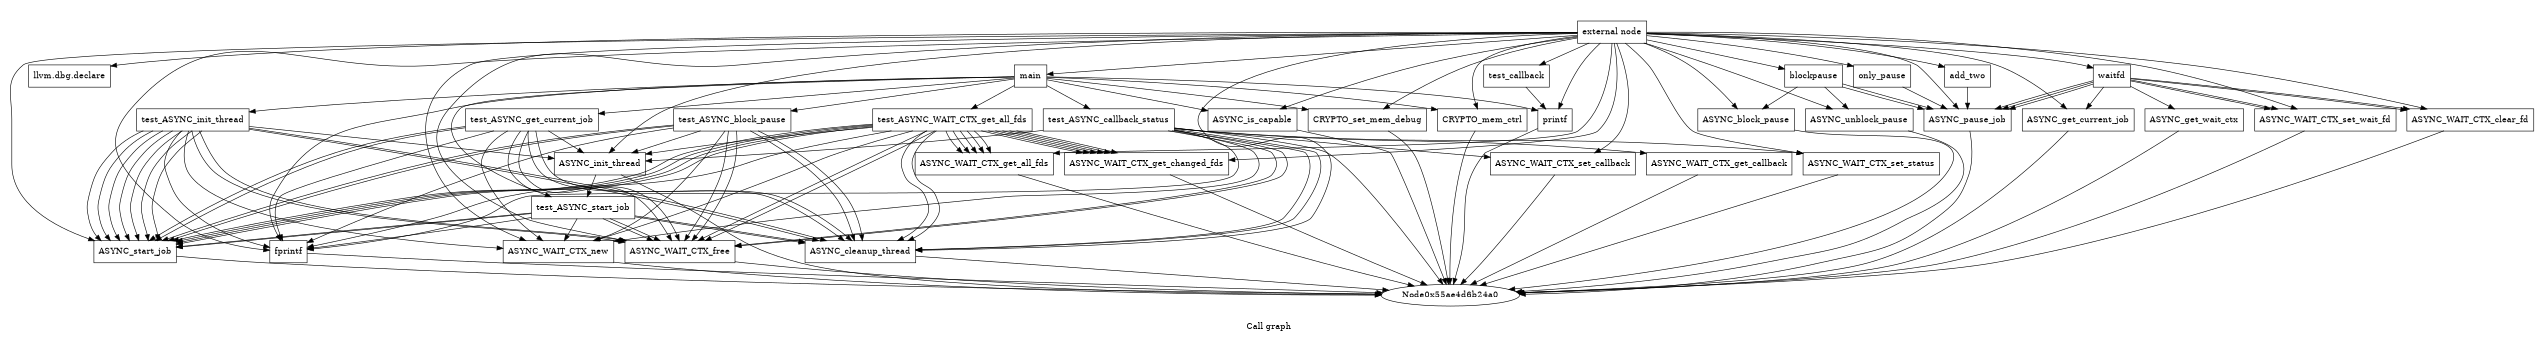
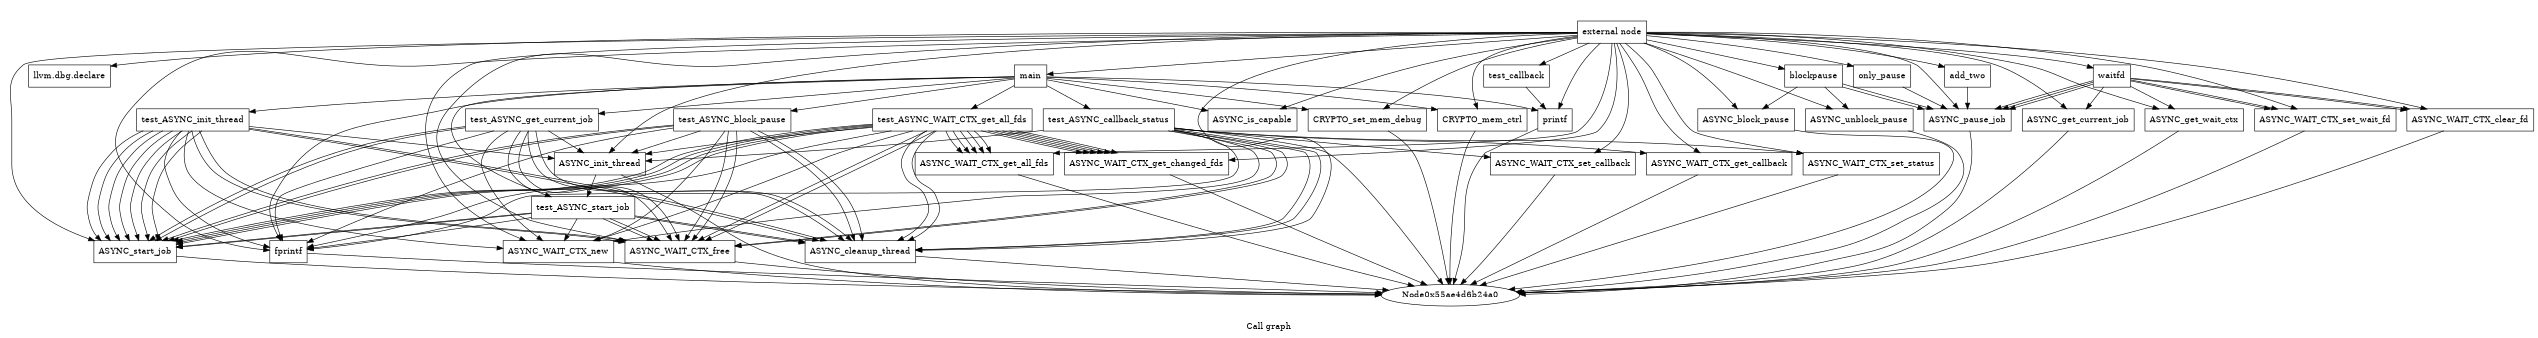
edge "external node" -> "ASYNC_get_wait_ctx": added
edge "external node" -> "ASYNC_WAIT_CTX_get_callback": added
edge "ASYNC_is_capable" -> "Node0x55ae4d6b24a0": removed
